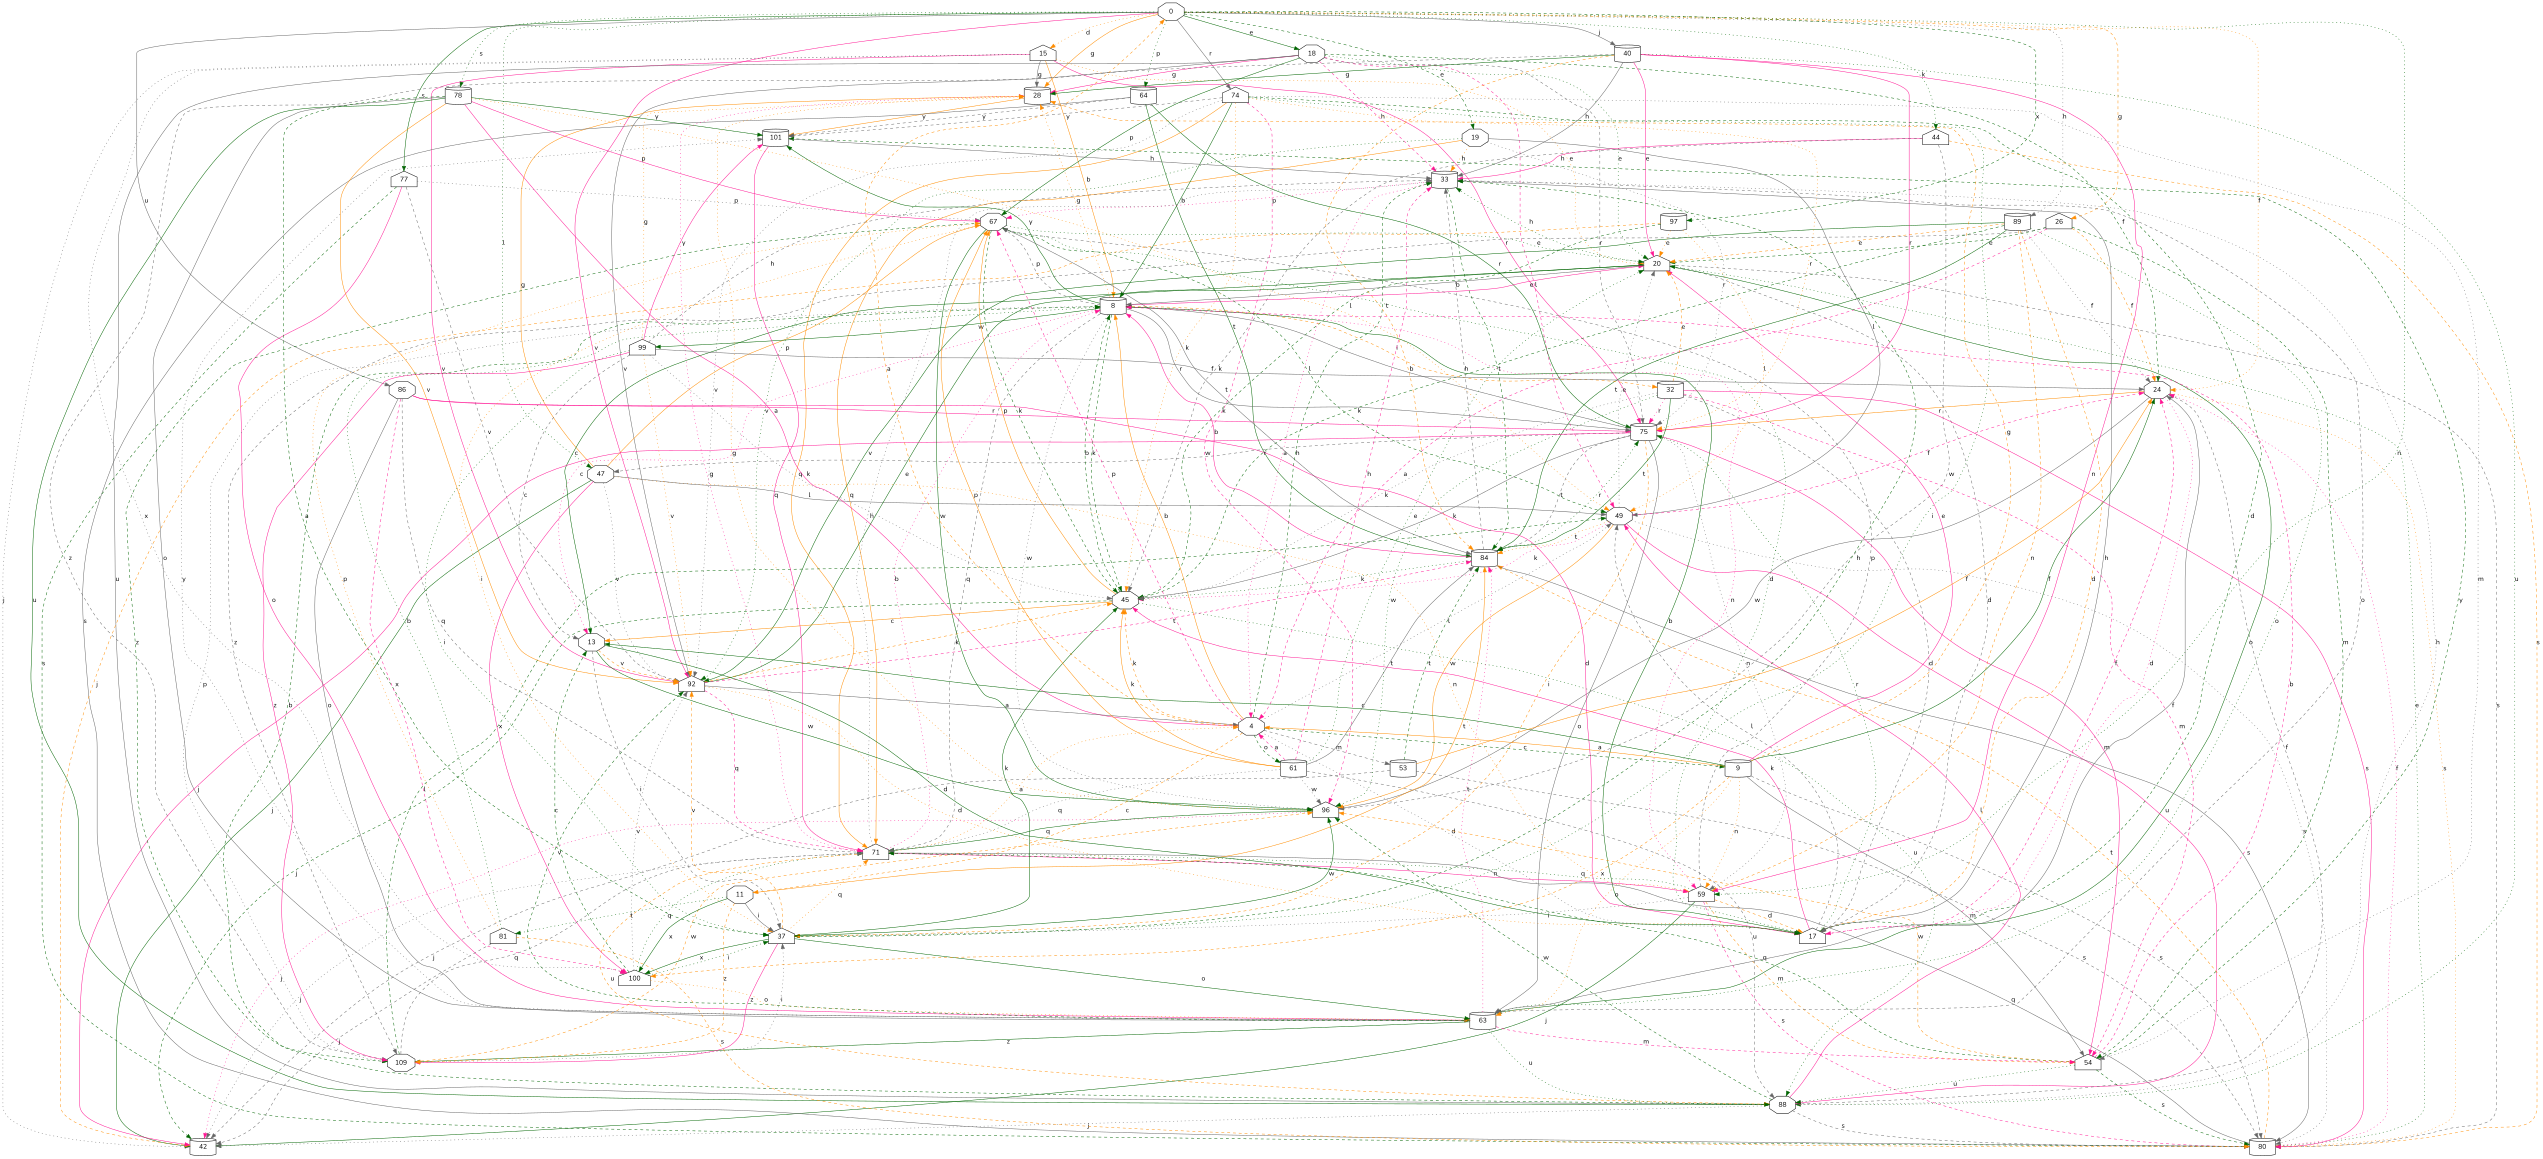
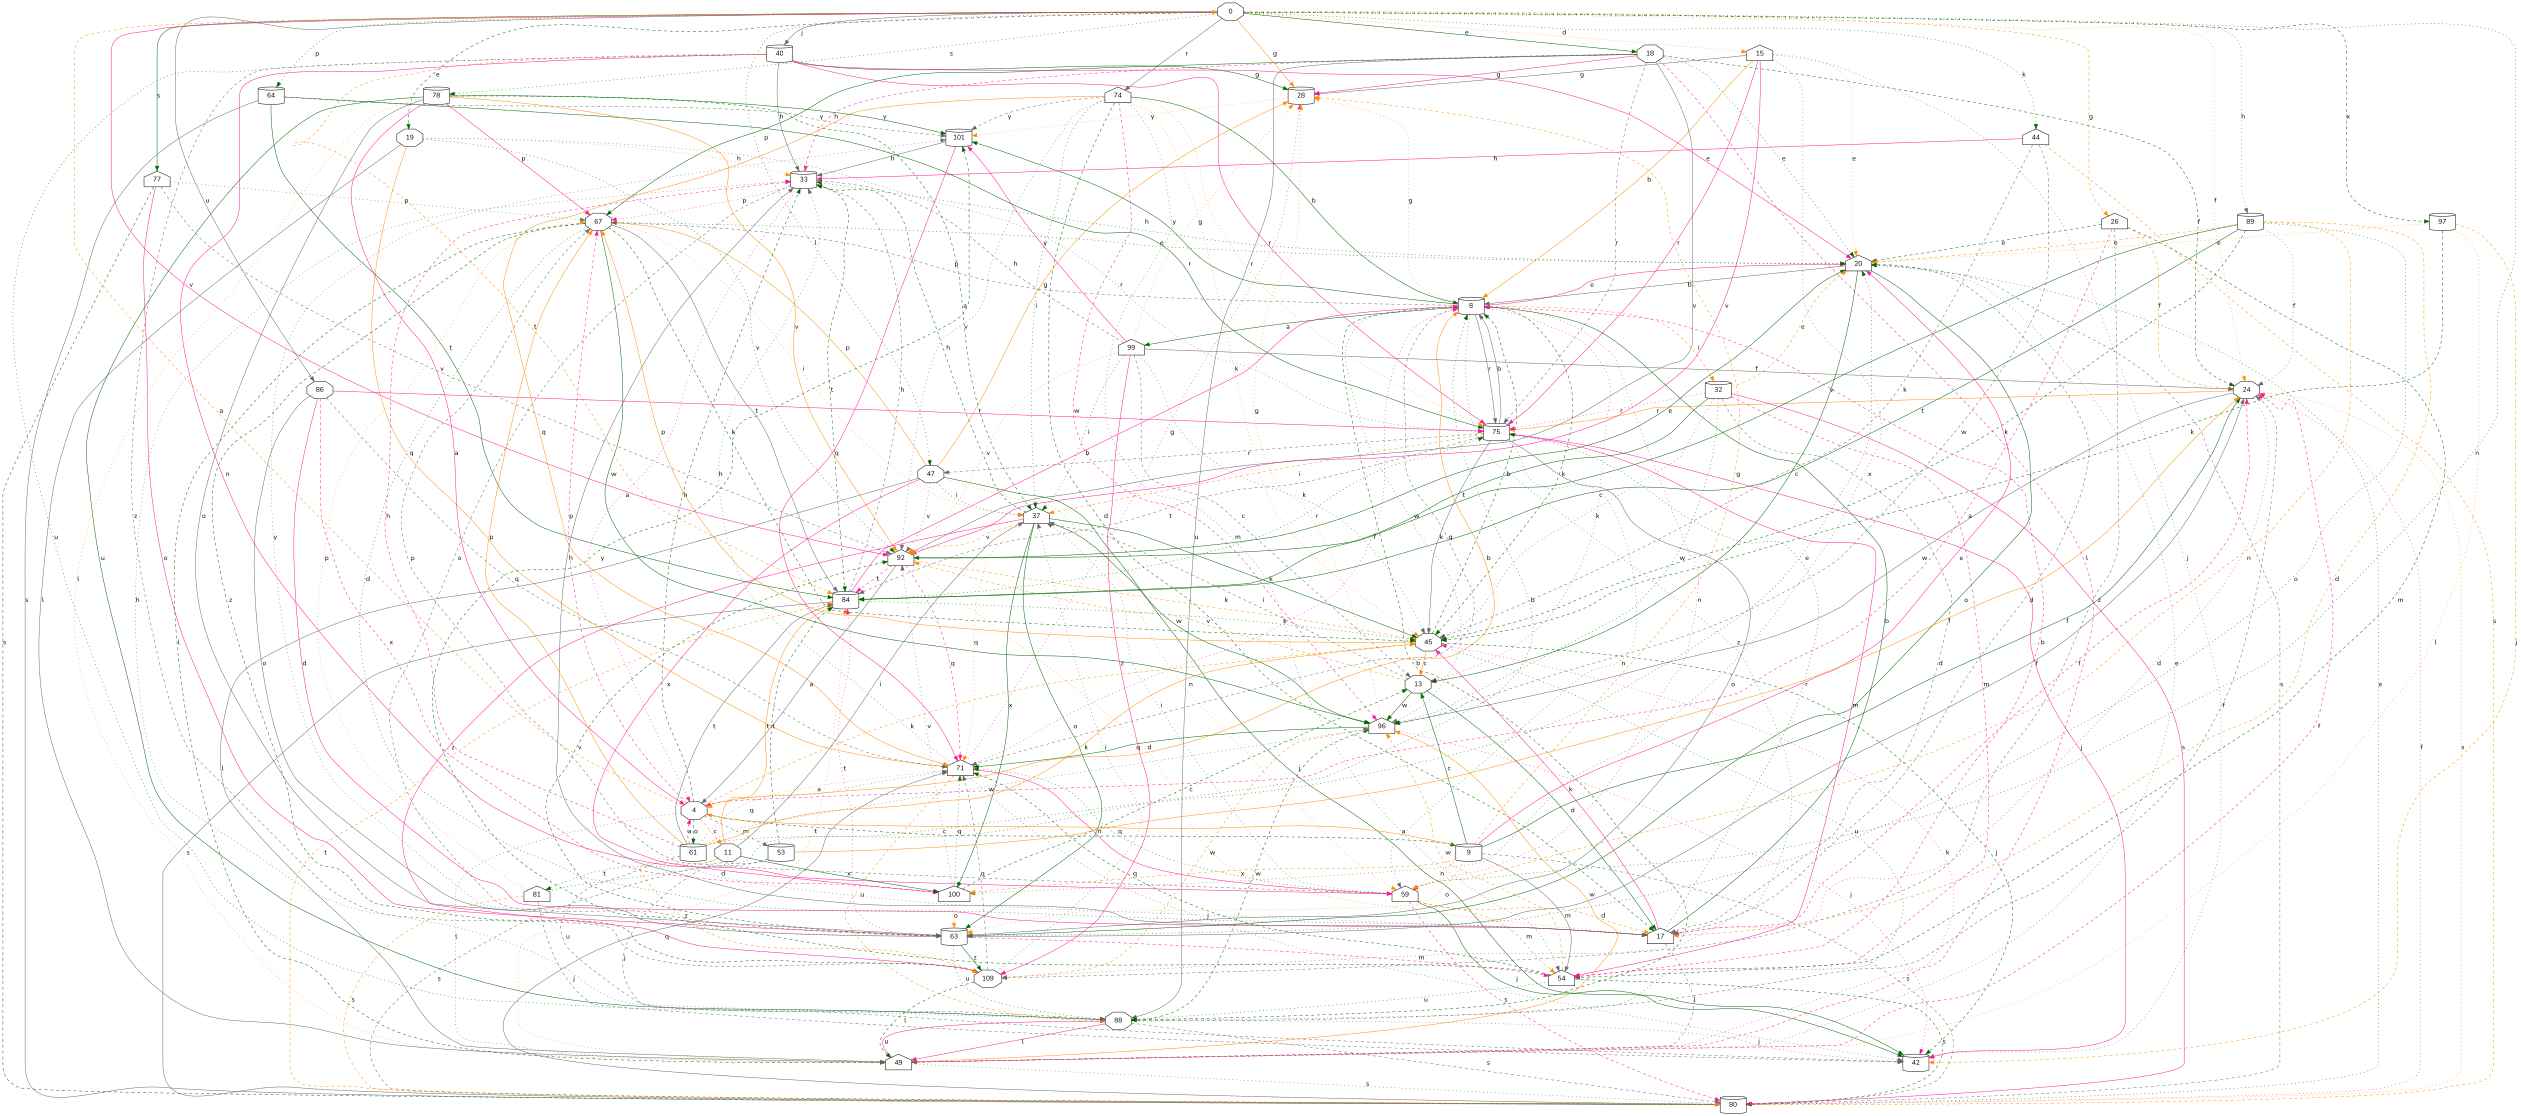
edge "28" -> "101": style solid -> dotted
edge "8" -> "99": label "w" -> "a"
node "49": shape octagon -> house
edge "71" -> "8": label "b" -> "f"
edge "8" -> "109": label "p" -> "z"
edge "100" -> "37": now "47" -> "37"
